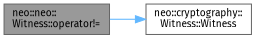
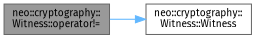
node "neo::neo:: Witness::operator!=": label "neo::neo:: Witness::operator!=" -> "neo::cryptography:: Witness::operator!="
